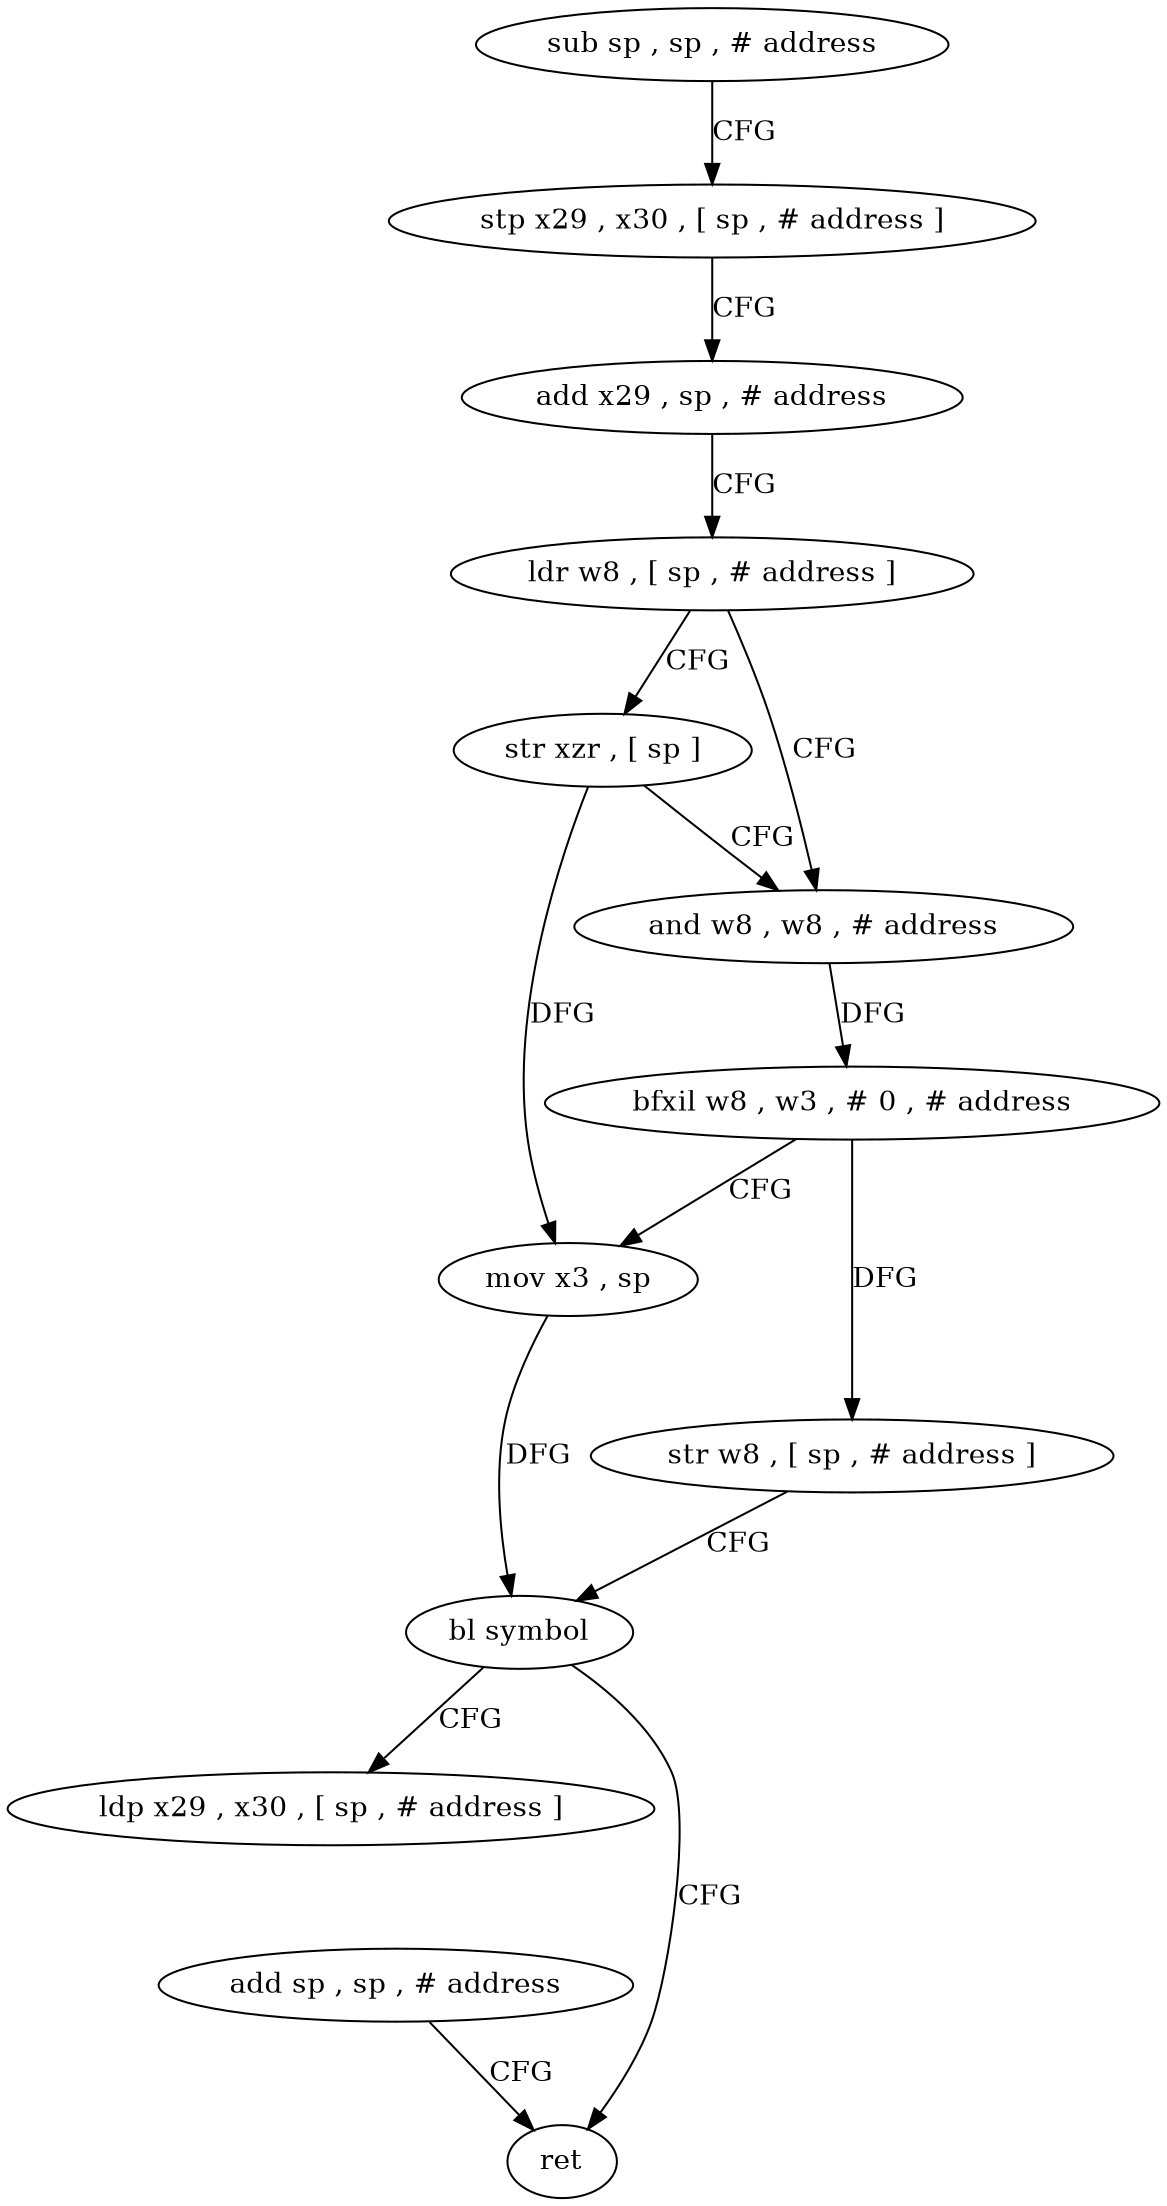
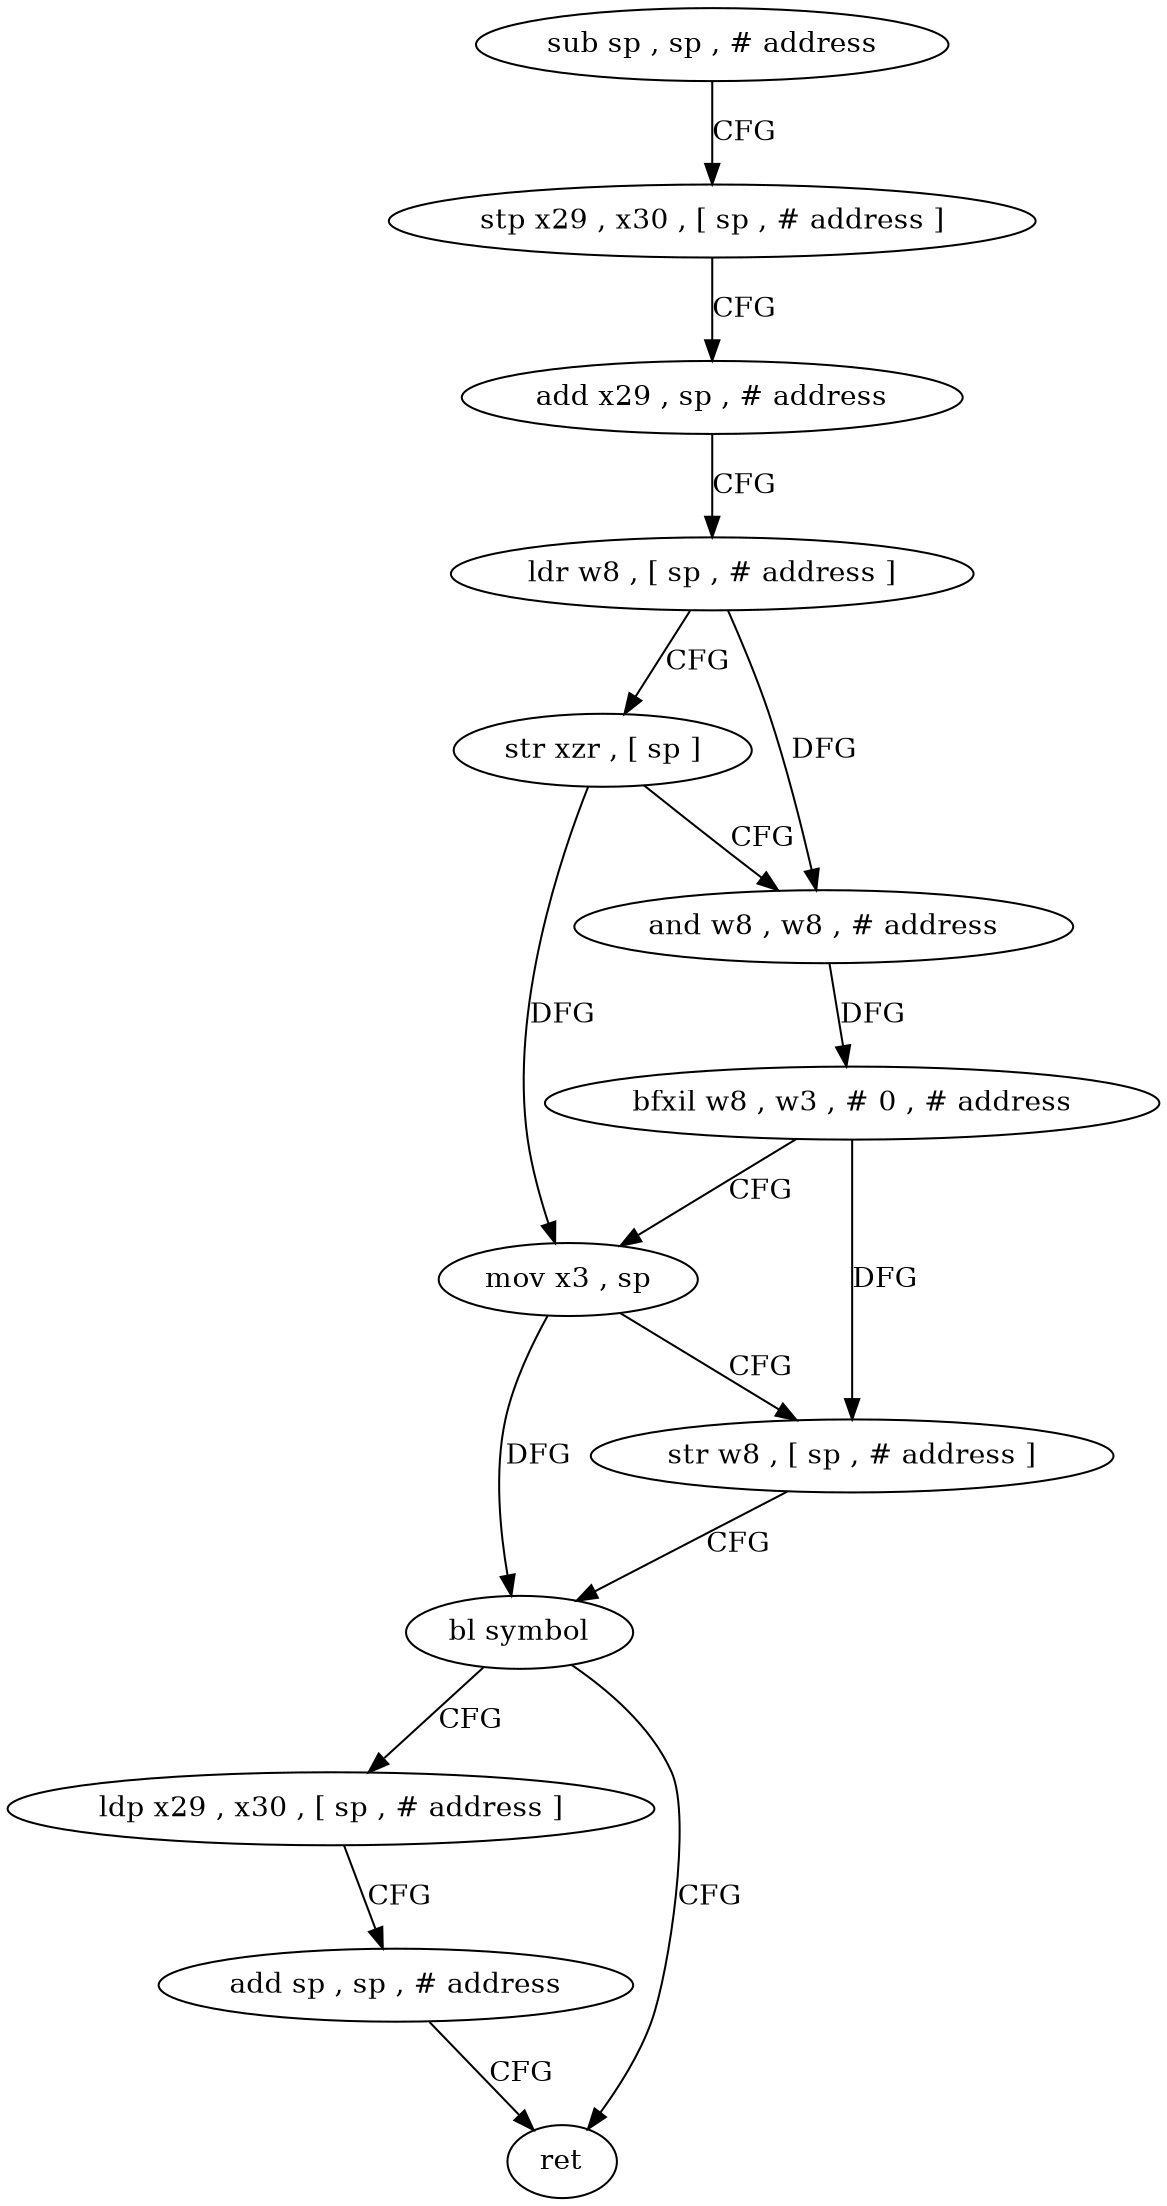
edge "ldr w8 , [ sp , # address ]" -> "and w8 , w8 , # address": label "CFG" -> "DFG"
edge "mov x3 , sp" -> "str w8 , [ sp , # address ]": added, label "CFG"
edge "ldp x29 , x30 , [ sp , # address ]" -> "add sp , sp , # address": added, label "CFG"
